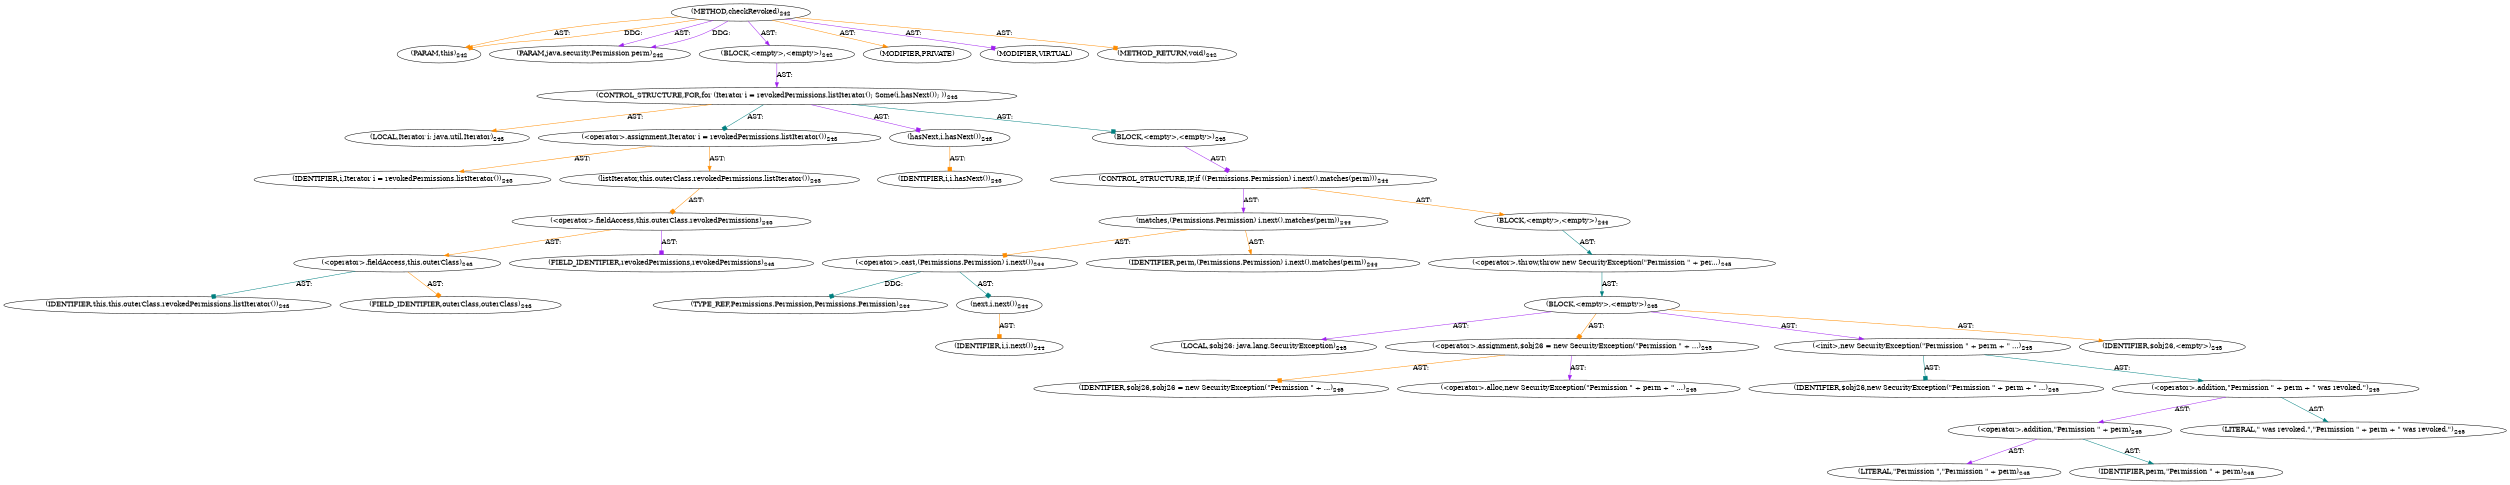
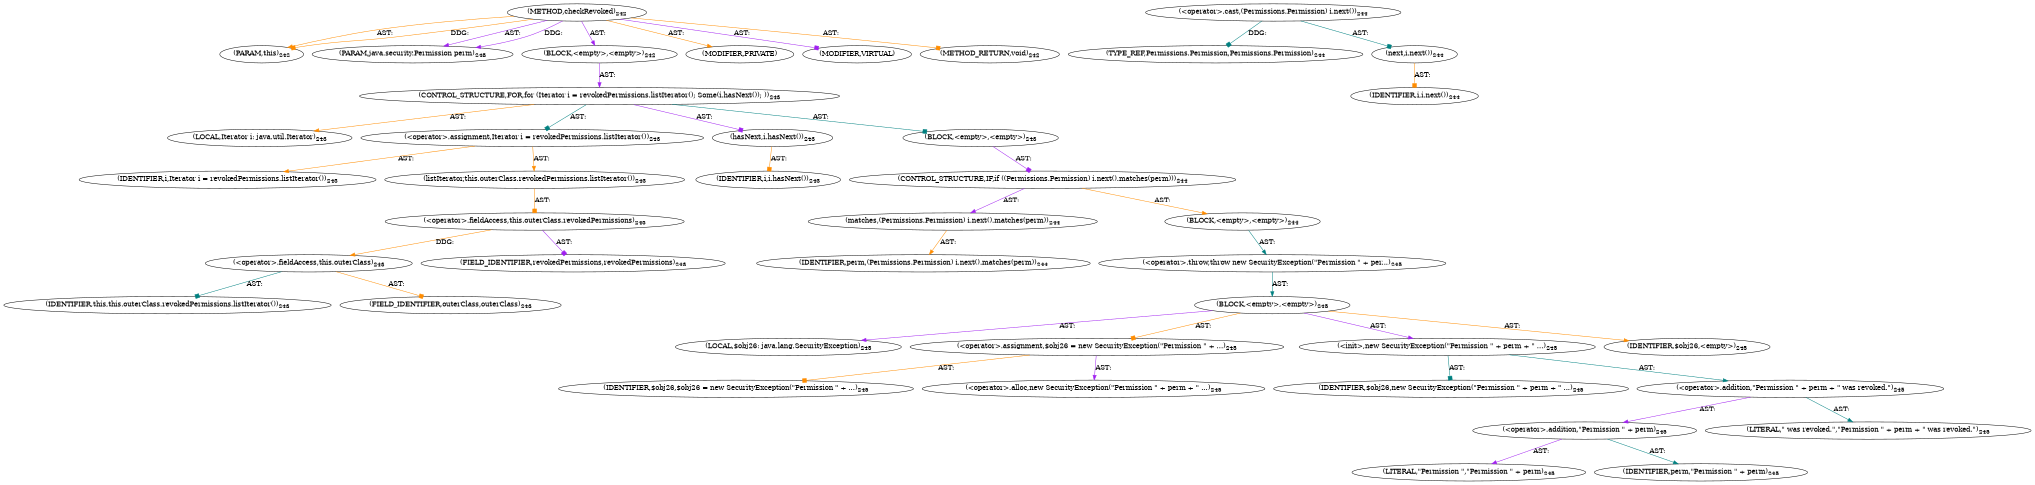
node "(PARAM,java.security.Permission perm)": text "242" -> "248"
edge "(<operator>.fieldAccess,this.outerClass.revokedPermissions)" -> "(<operator>.fieldAccess,this.outerClass)": label "AST: " -> "DDG: "
edge "(matches,(Permissions.Permission) i.next().matches(perm))" -> "(<operator>.cast,(Permissions.Permission) i.next())": removed, label "AST:"
